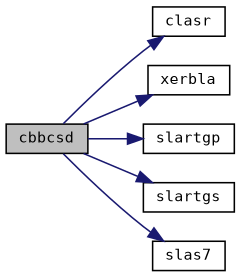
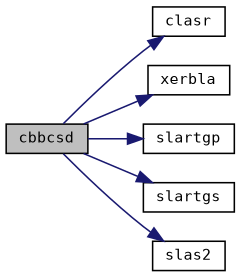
node "slas7": label "slas7" -> "slas2"
